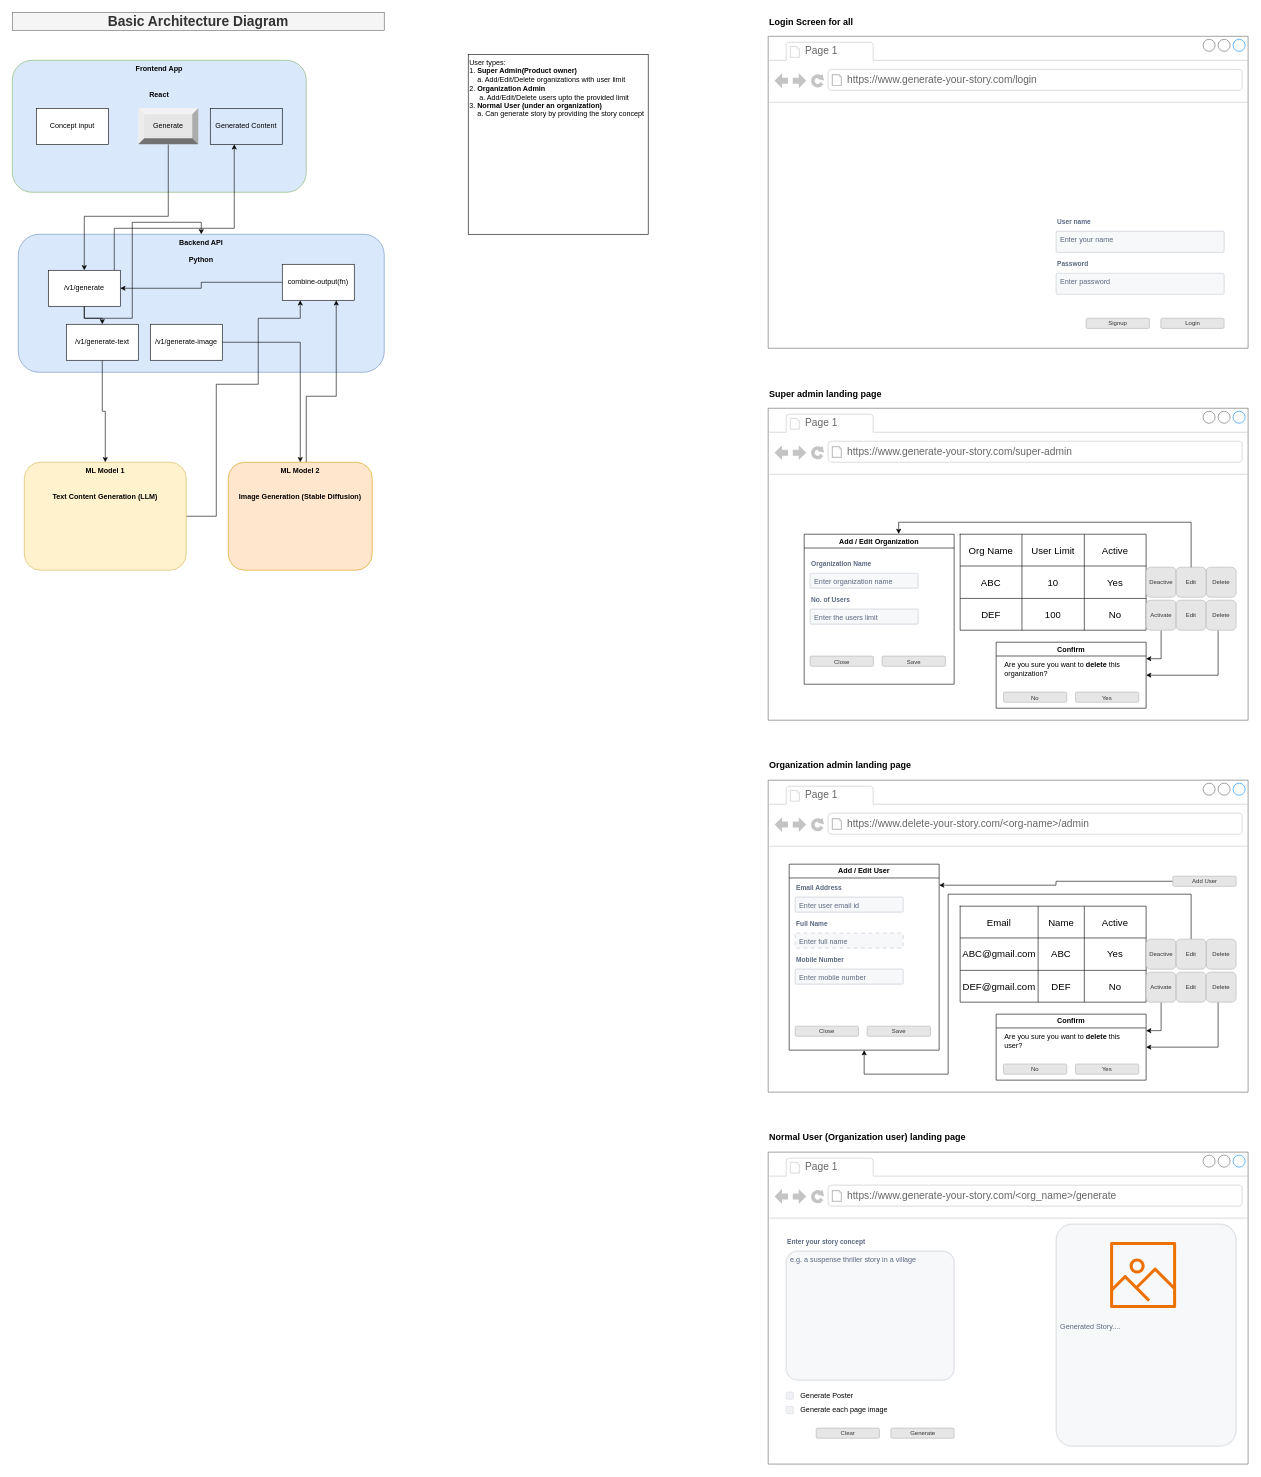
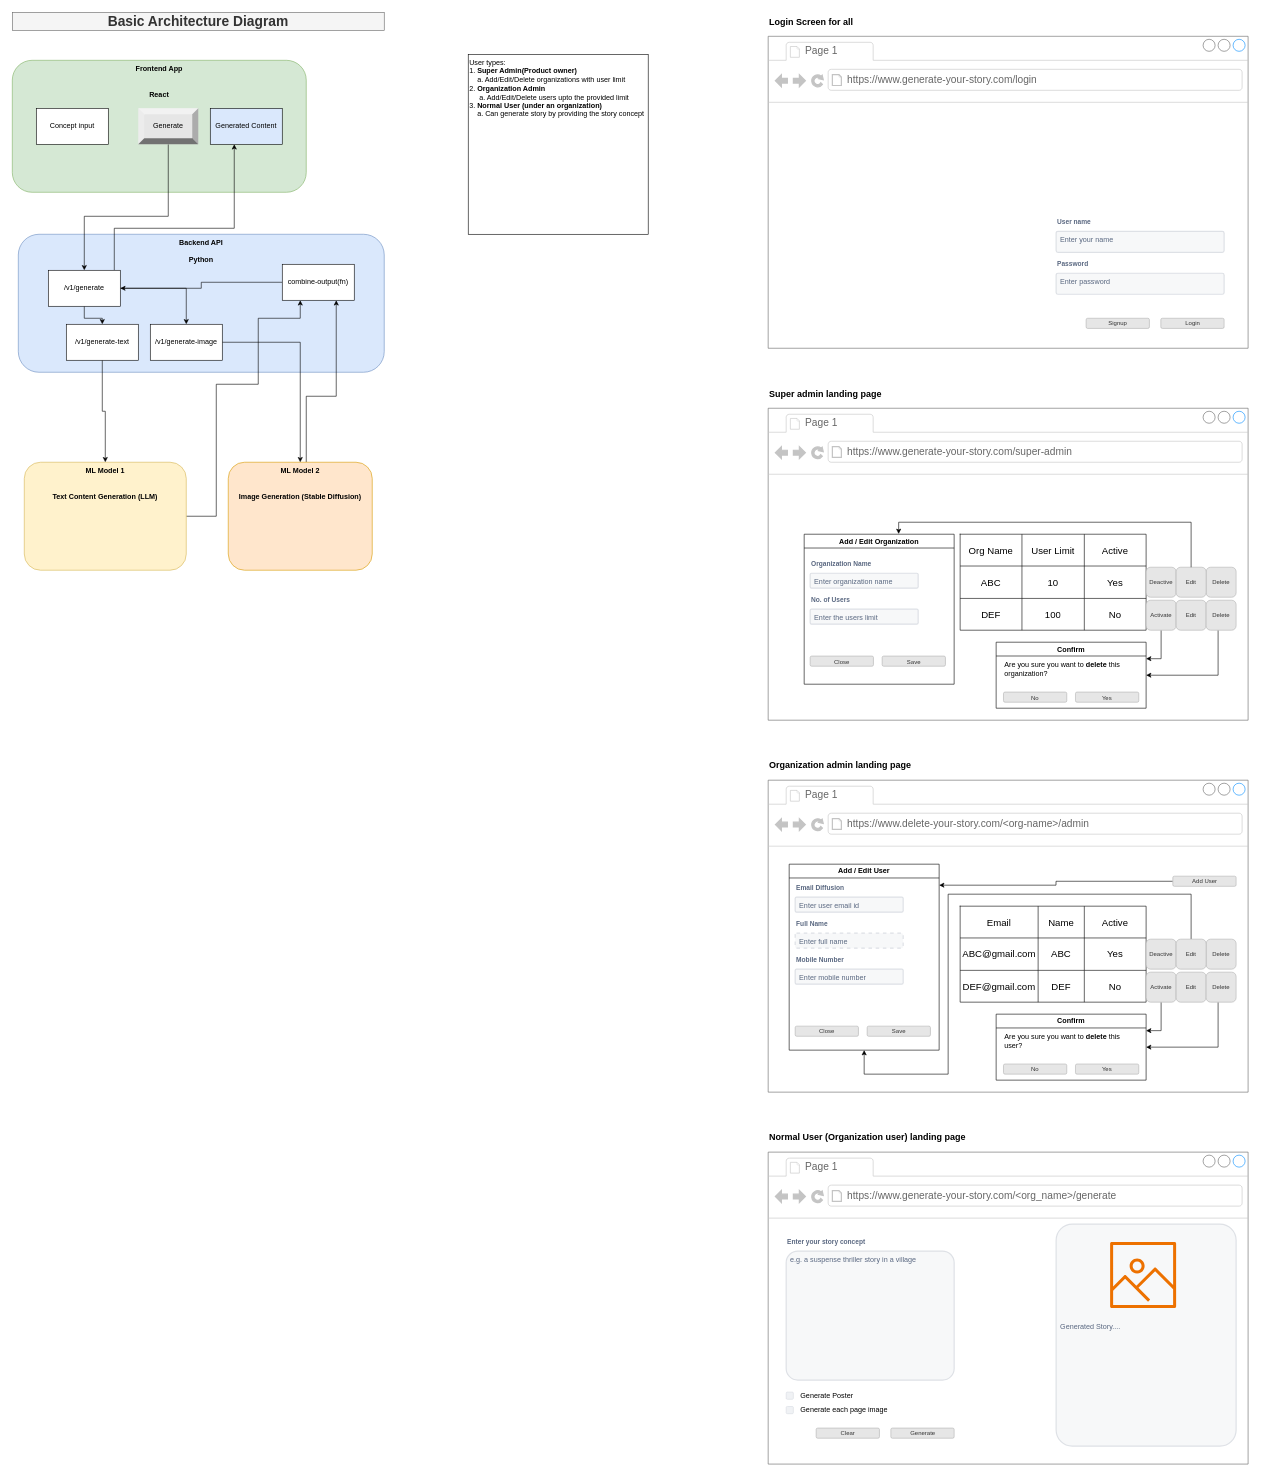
node "Frontend App React": fillcolor #dae8fc -> #d5e8d4
edge "/v1/generate" -> "Backend API Python": now "/v1/generate" -> "/v1/generate-image"
node "Email Address": label "Email Address" -> "Email Diffusion"
